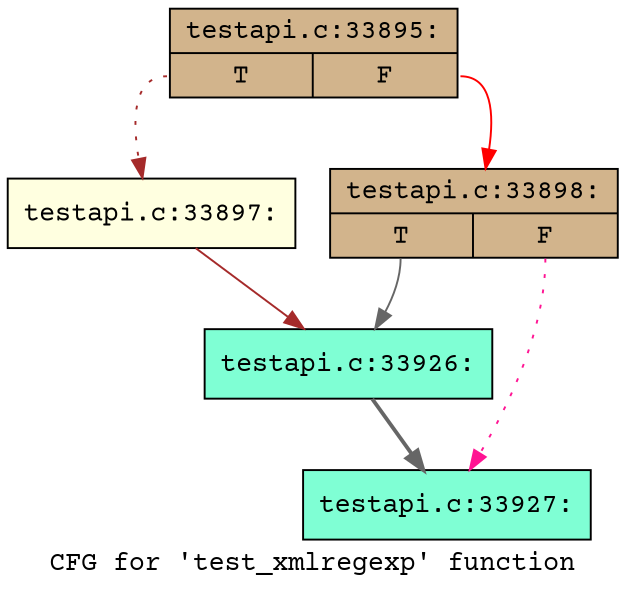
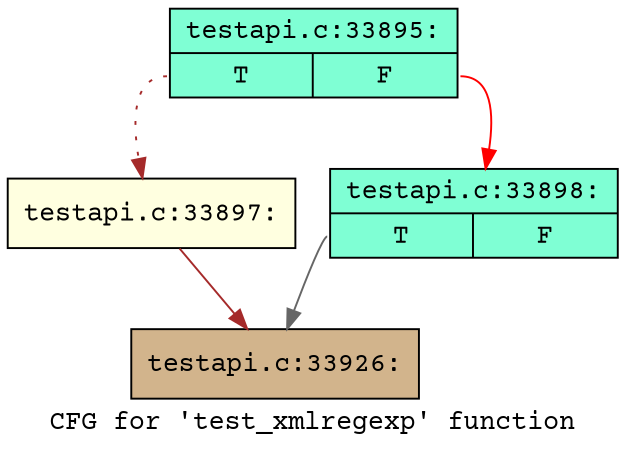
node "testapi.c:33895:": fillcolor tan -> aquamarine
node "testapi.c:33898:": fillcolor tan -> aquamarine
node "testapi.c:33926:": fillcolor aquamarine -> tan
node "testapi.c:33927:": removed
